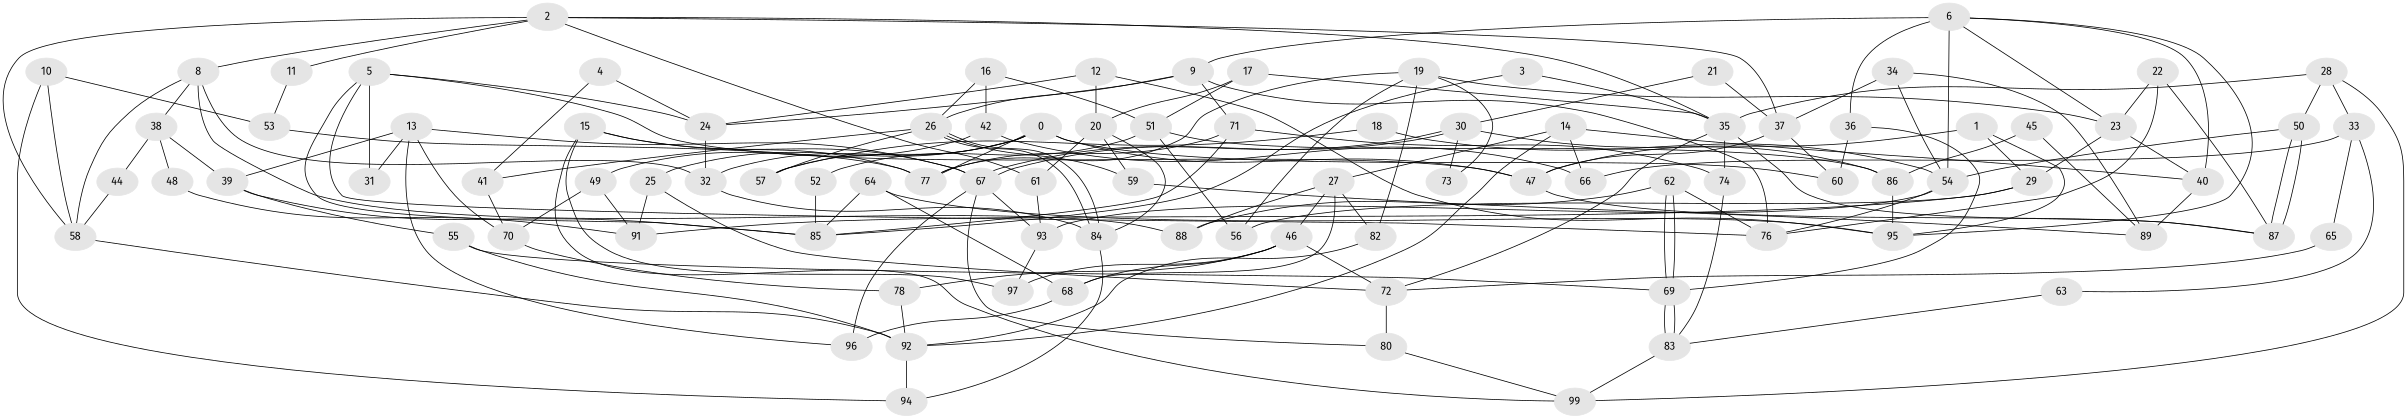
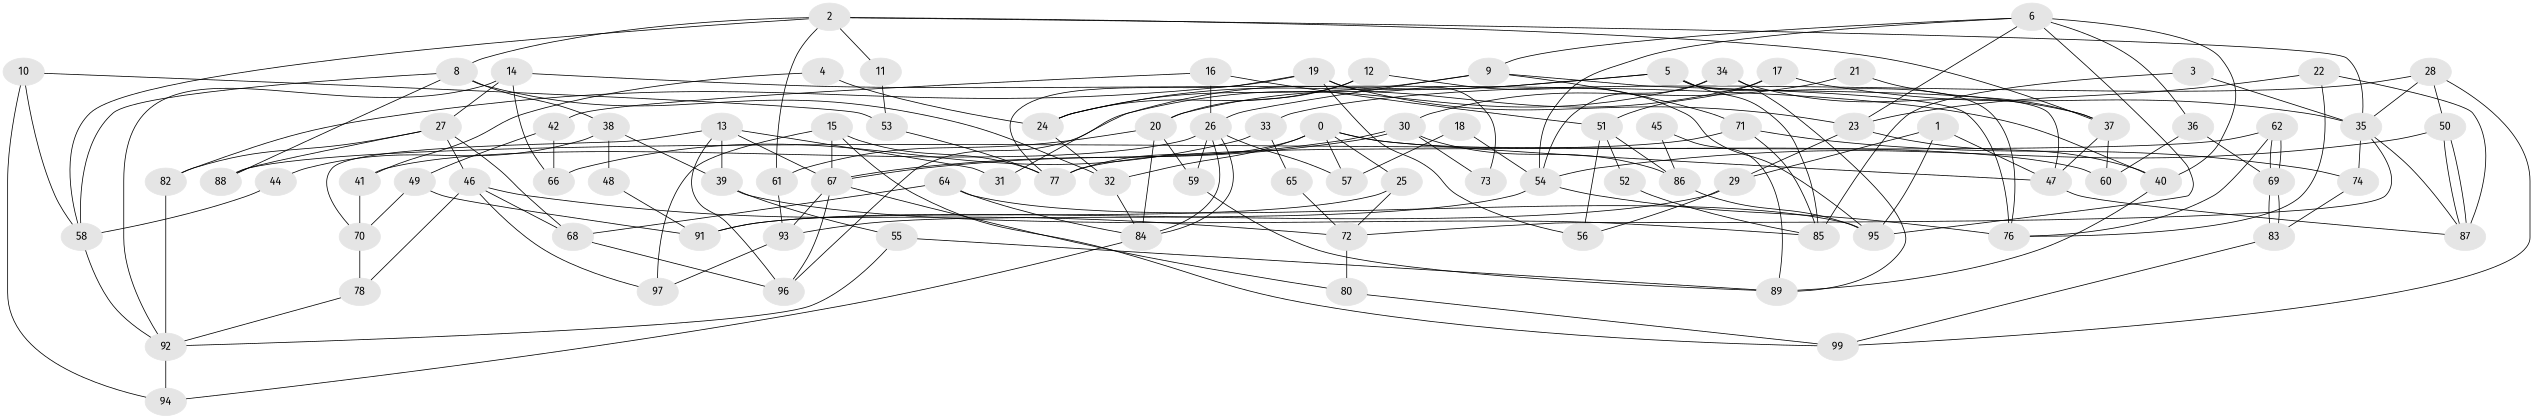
edge "34" -- "96": added
edge "64" -- "85": now "64" -- "84"
edge "55" -- "69": now "55" -- "89"
node "63": removed
